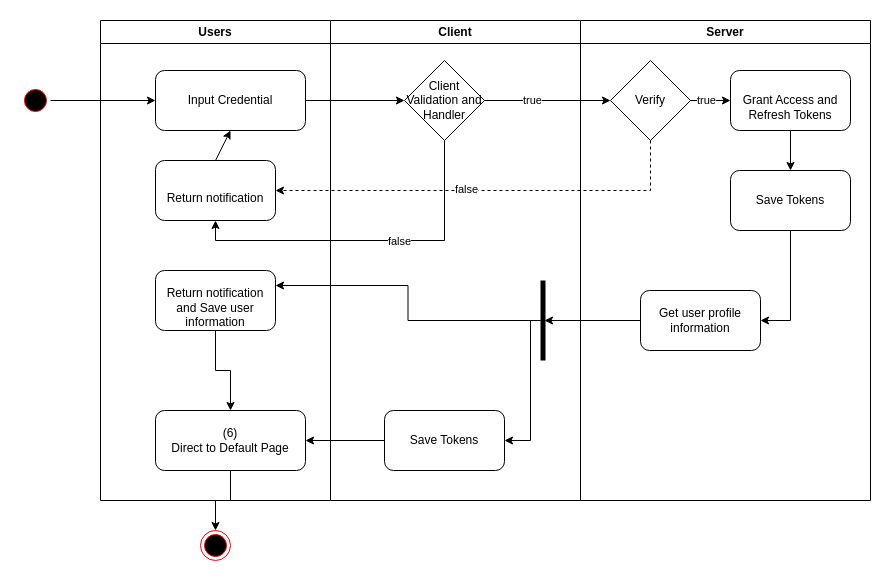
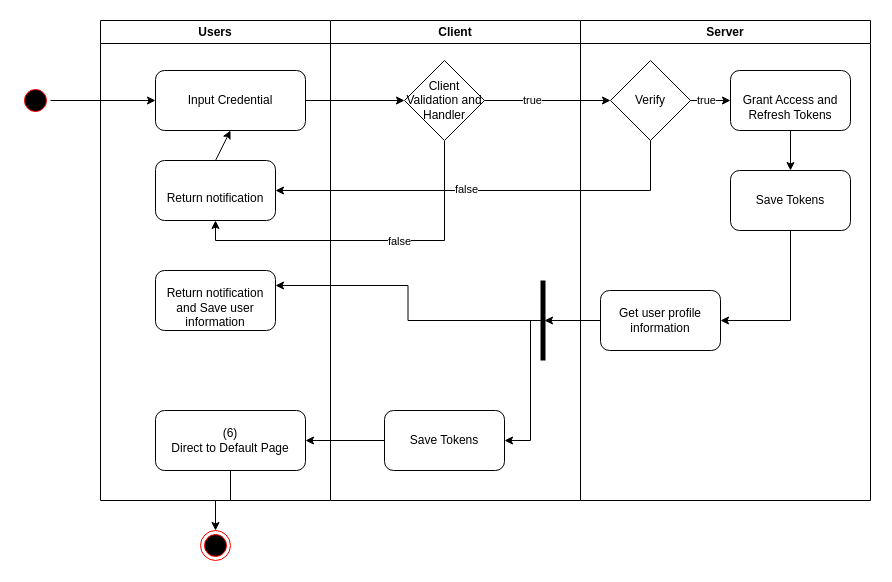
edge "Verify" -> "Return notification": style dashed -> solid
node "Get user profile information": moved (701, 321) -> (661, 321)
edge "Return notification and Save user information" -> "(6) Direct to Default Page": removed
